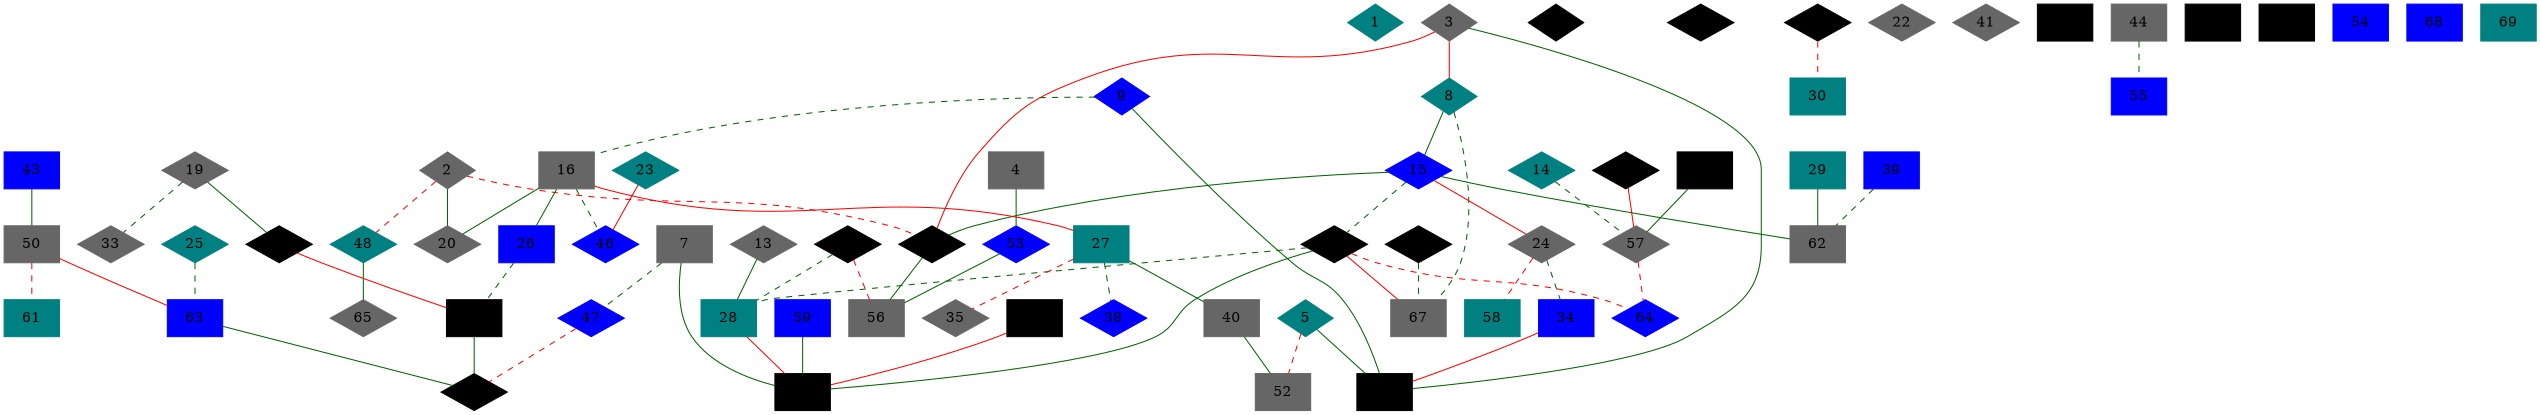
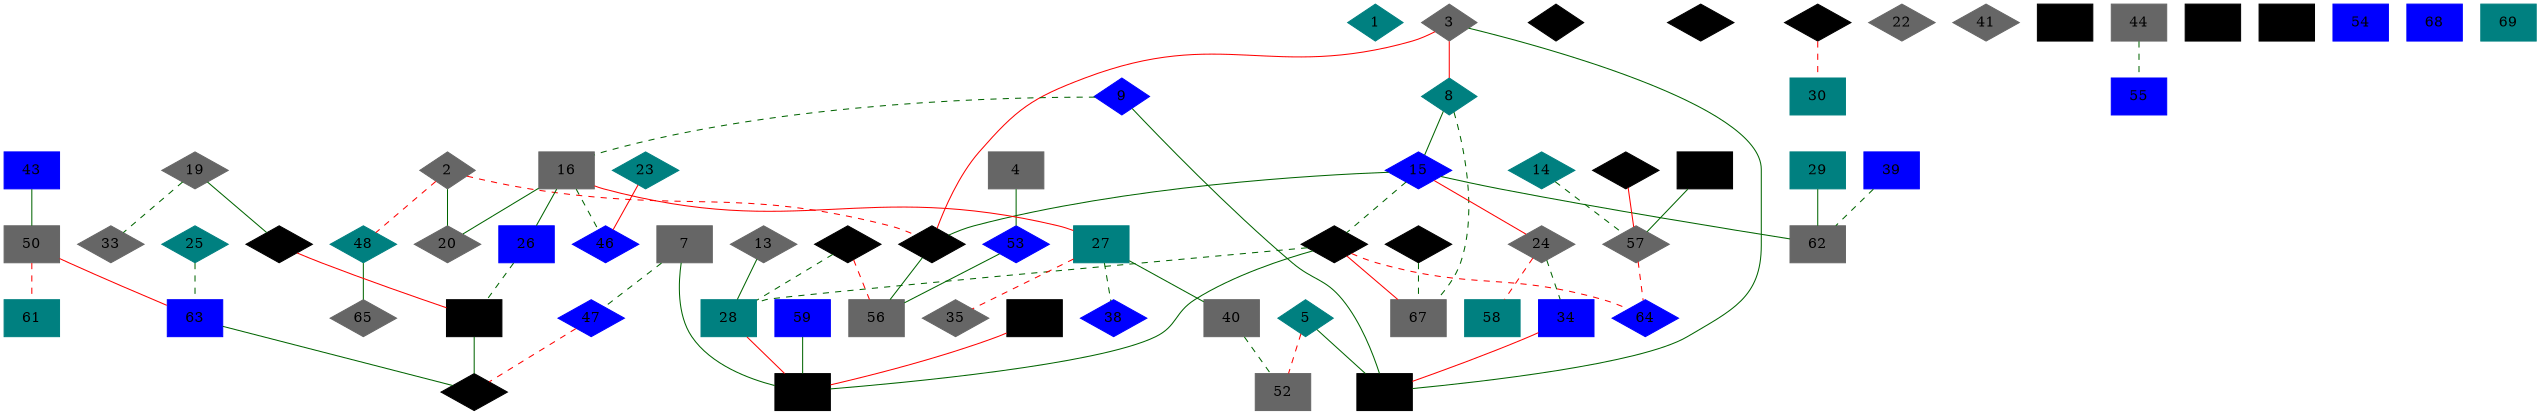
edge "40" -- "52": style solid -> dashed
